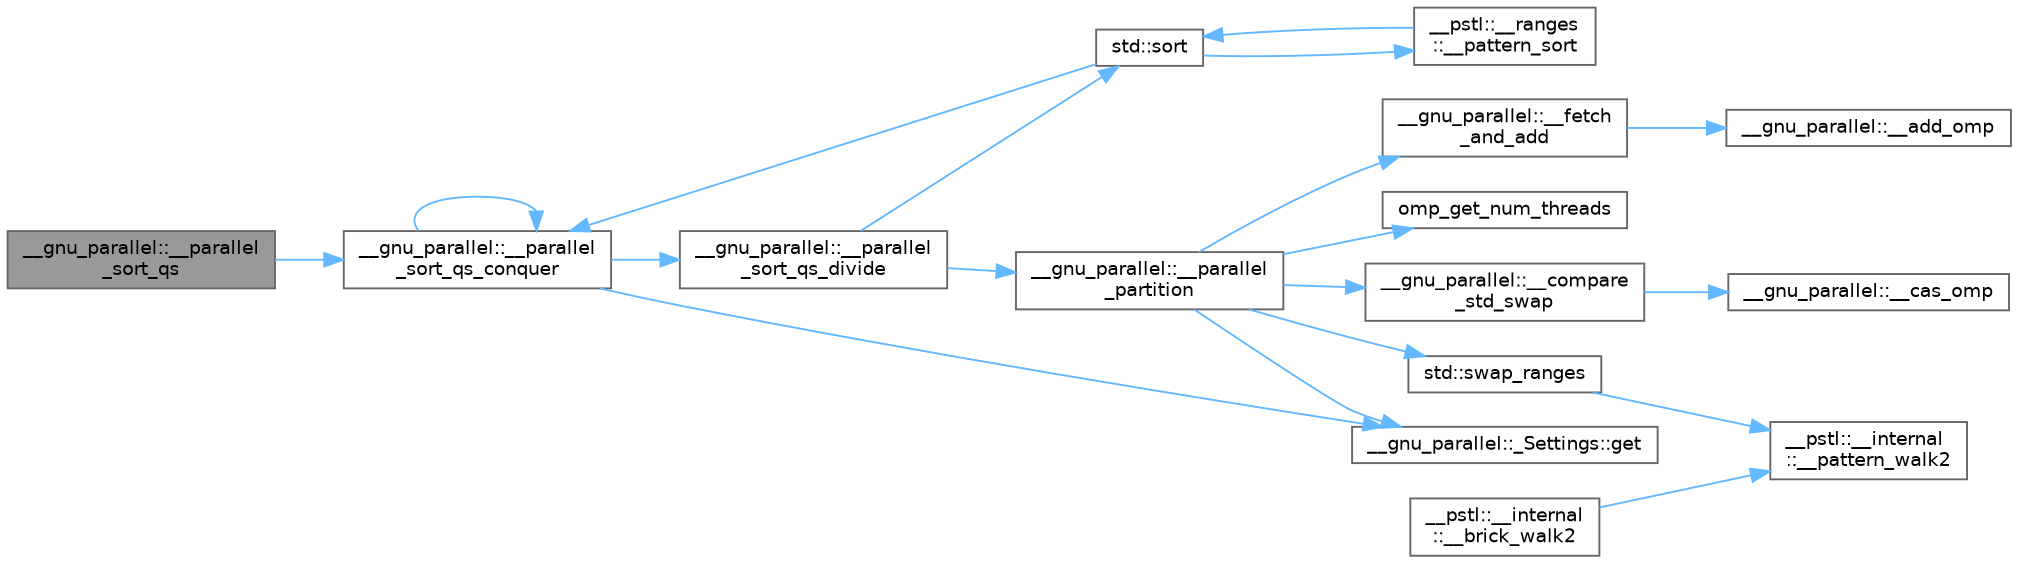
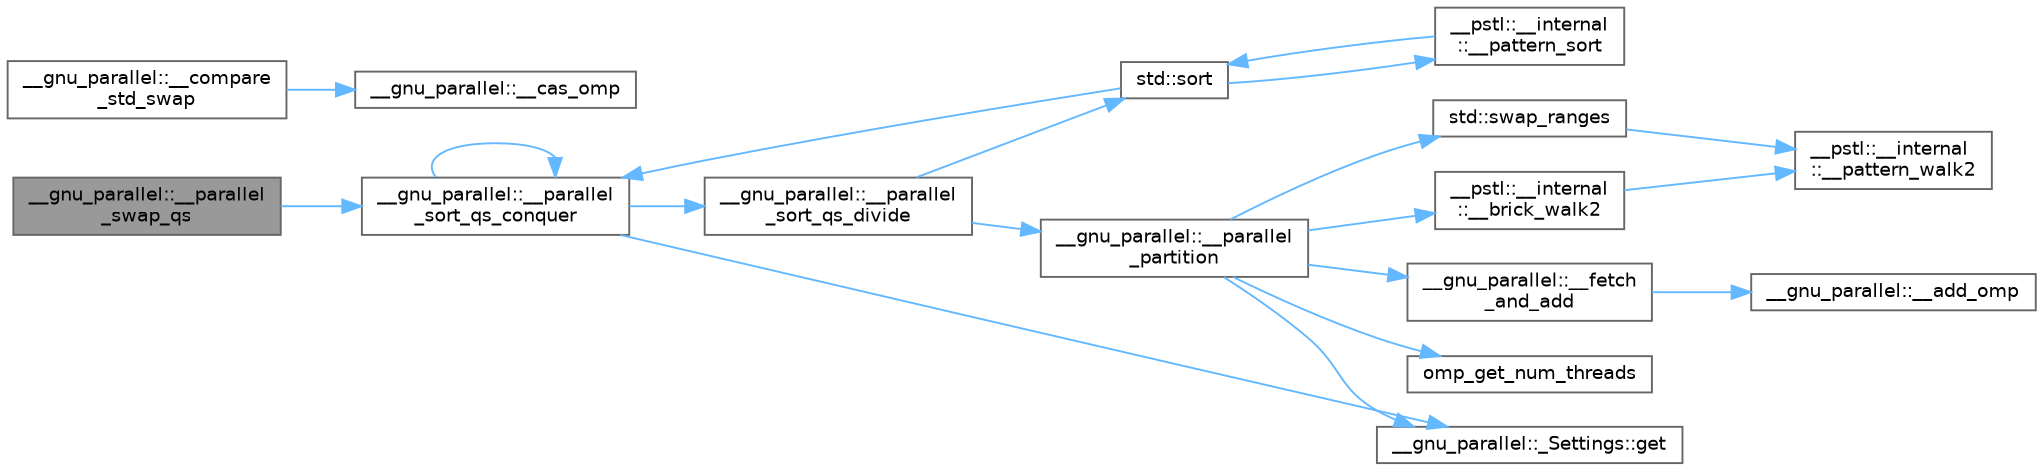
node "__pstl::__ranges ::__pattern_sort": label "__pstl::__ranges ::__pattern_sort" -> "__pstl::__internal ::__pattern_sort"
node "__gnu_parallel::__parallel _sort_qs": label "__gnu_parallel::__parallel _sort_qs" -> "__gnu_parallel::__parallel _swap_qs"
edge "__gnu_parallel::__parallel _partition" -> "__gnu_parallel::__compare _std_swap": now "__gnu_parallel::__parallel _partition" -> "__pstl::__internal ::__brick_walk2"
